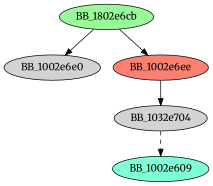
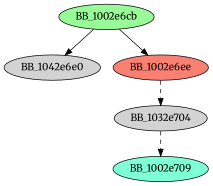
node "BB_1802e6cb": label "BB_1802e6cb" -> "BB_1002e6cb"
node "BB_1002e6e0": label "BB_1002e6e0" -> "BB_1042e6e0"
edge "BB_1002e6ee" -> "BB_1032e704": style solid -> dashed
node "BB_1002e609": label "BB_1002e609" -> "BB_1002e709"
